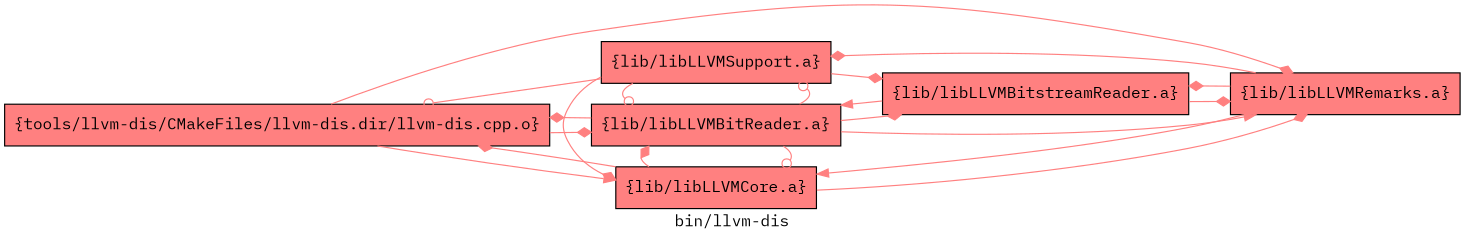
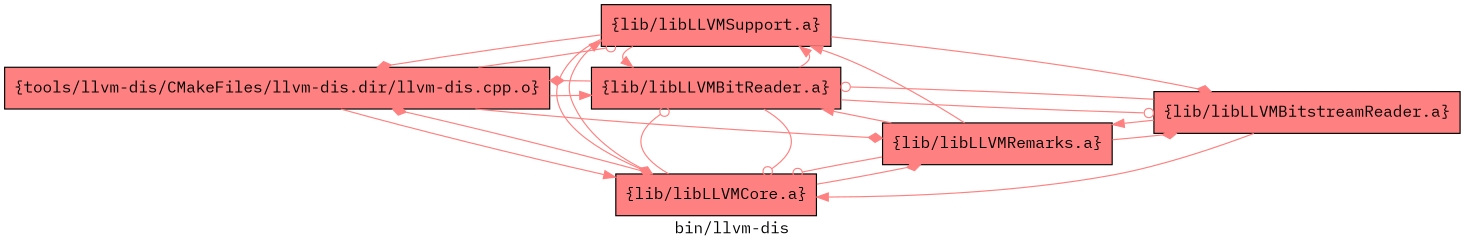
edge "{lib/libLLVMRemarks.a}" -> "{lib/libLLVMSupport.a}": arrowhead diamond -> normal
edge "{tools/llvm-dis/CMakeFiles/llvm-dis.dir/llvm-dis.cpp.o}" -> "{lib/libLLVMSupport.a}": added
edge "{lib/libLLVMSupport.a}" -> "{lib/libLLVMBitReader.a}": arrowhead odot -> normal
edge "{lib/libLLVMSupport.a}" -> "{tools/llvm-dis/CMakeFiles/llvm-dis.dir/llvm-dis.cpp.o}": arrowhead odot -> diamond
edge "{lib/libLLVMBitReader.a}" -> "{lib/libLLVMSupport.a}": arrowhead odot -> normal
edge "{lib/libLLVMBitstreamReader.a}" -> "{lib/libLLVMBitReader.a}": arrowhead normal -> odot
edge "{lib/libLLVMBitstreamReader.a}" -> "{lib/libLLVMRemarks.a}": arrowhead diamond -> normal
edge "{lib/libLLVMBitReader.a}" -> "{lib/libLLVMBitstreamReader.a}": arrowhead diamond -> odot
edge "{lib/libLLVMCore.a}" -> "{lib/libLLVMSupport.a}": added
edge "{tools/llvm-dis/CMakeFiles/llvm-dis.dir/llvm-dis.cpp.o}" -> "{lib/libLLVMBitReader.a}": arrowhead diamond -> normal
edge "{lib/libLLVMBitReader.a}" -> "{lib/libLLVMRemarks.a}": reversed
edge "{lib/libLLVMRemarks.a}" -> "{lib/libLLVMCore.a}": arrowhead normal -> odot
edge "{lib/libLLVMCore.a}" -> "{lib/libLLVMBitReader.a}": arrowhead diamond -> odot
edge "{lib/libLLVMBitstreamReader.a}" -> "{lib/libLLVMCore.a}": added
